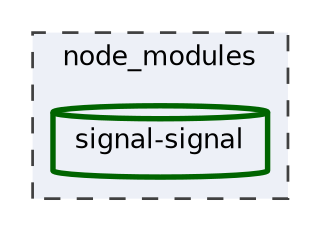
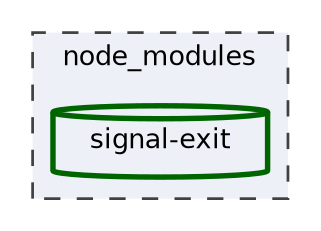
node "signal-signal": label "signal-signal" -> "signal-exit"
